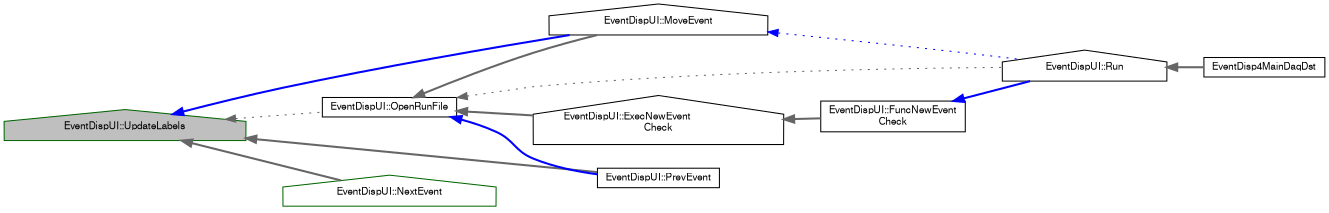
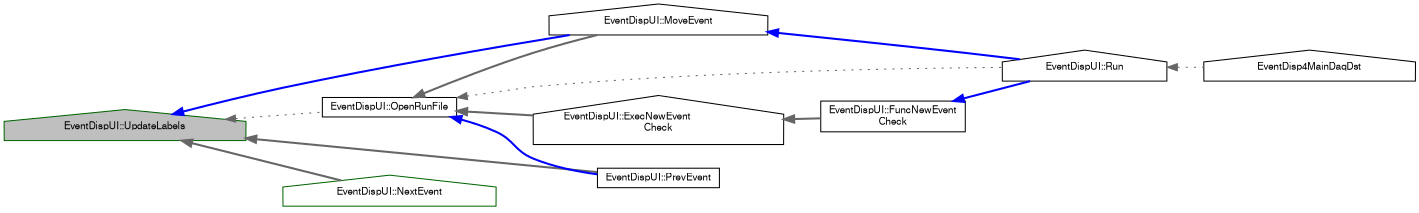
edge "EventDispUI::Run" -> "EventDispUI::MoveEvent": style dotted -> bold
edge "EventDisp4MainDaqDst" -> "EventDispUI::Run": style bold -> dotted
node "EventDisp4MainDaqDst": shape box -> house
